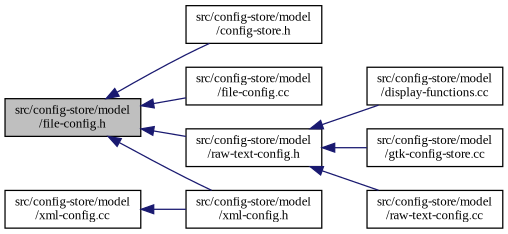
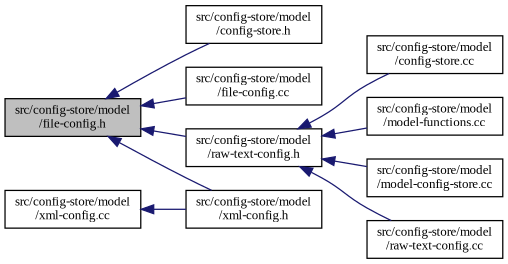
node "src/config-store/model /config-store.cc": added
node "src/config-store/model /display-functions.cc": label "src/config-store/model /display-functions.cc" -> "src/config-store/model /model-functions.cc"
node "src/config-store/model /gtk-config-store.cc": label "src/config-store/model /gtk-config-store.cc" -> "src/config-store/model /model-config-store.cc"
